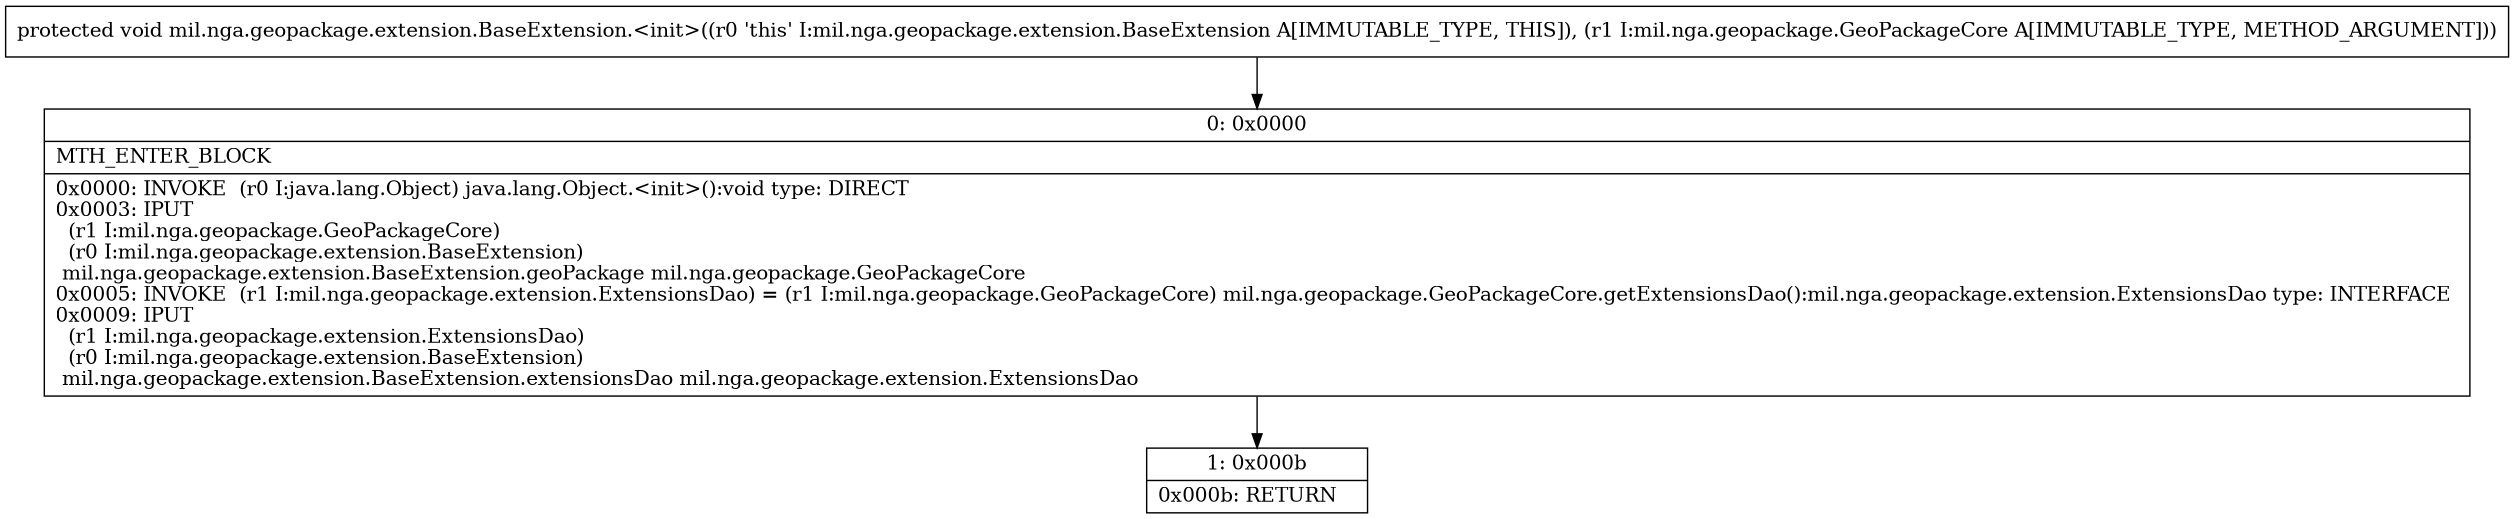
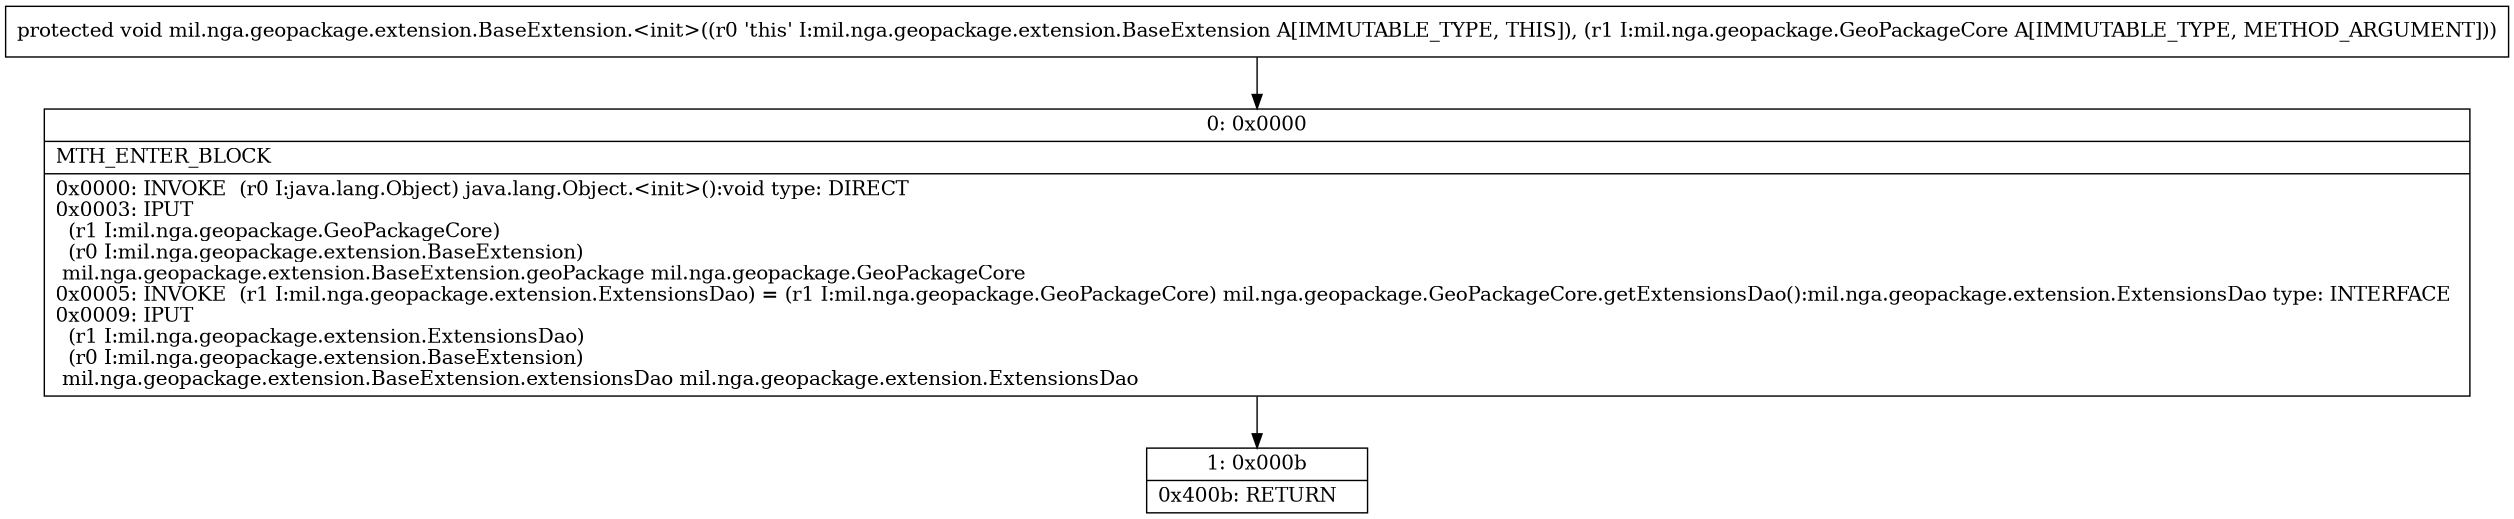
node "1: 0x000b": text "0x000b: RETURN" -> "0x400b: RETURN"
